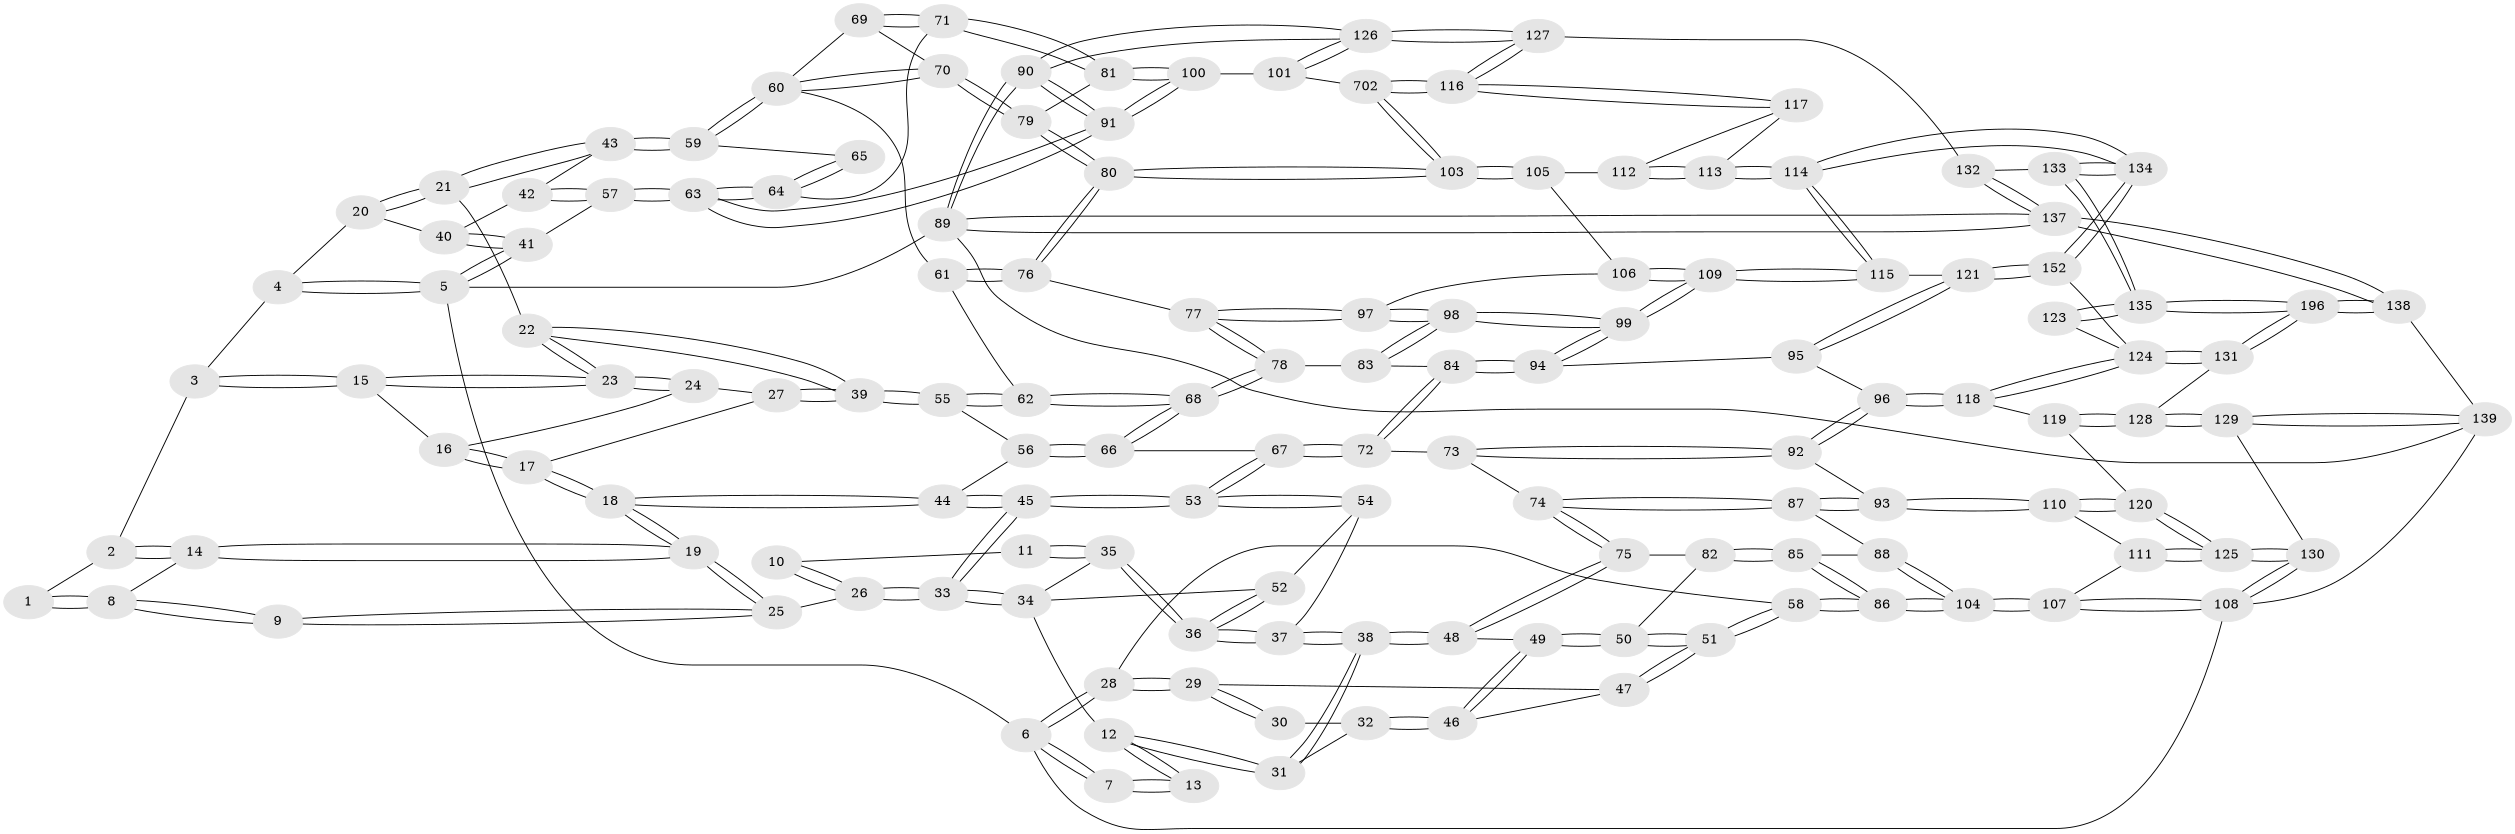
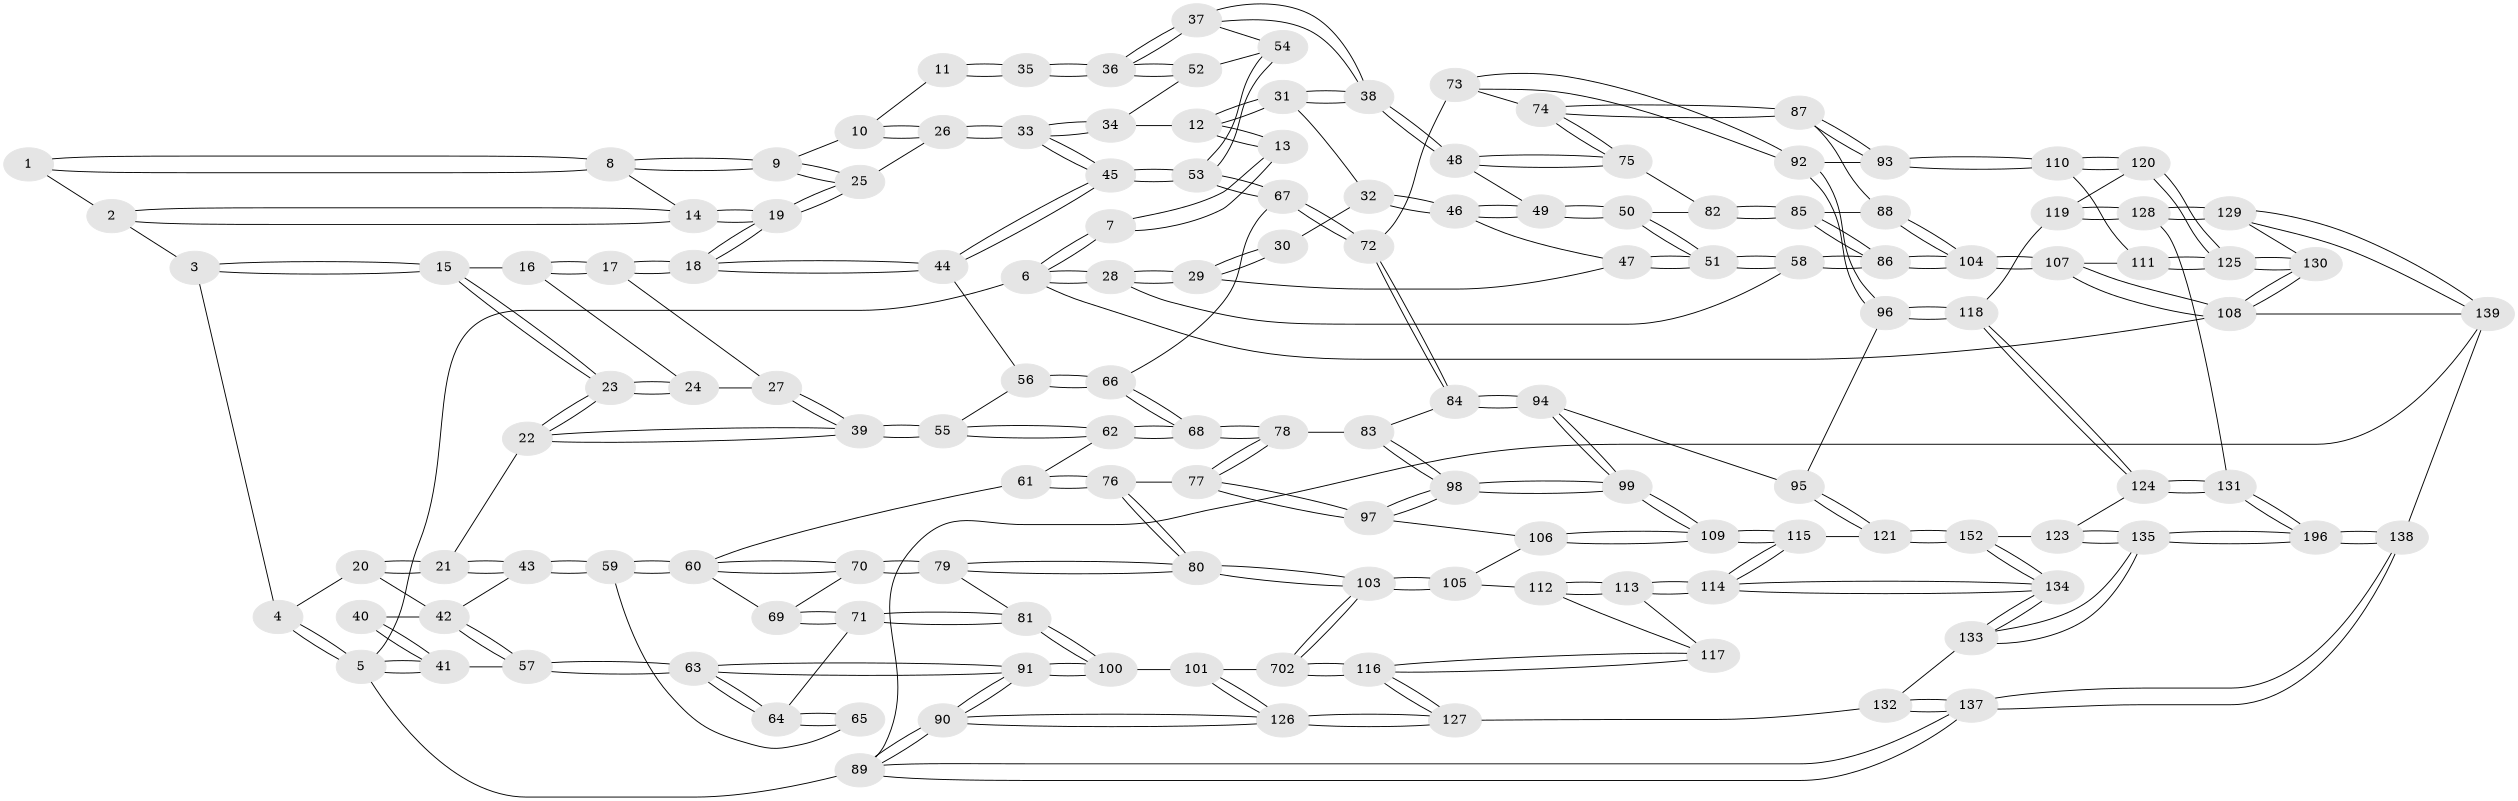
edge "10" -- "9": added
edge "20" -- "40": now "20" -- "42"
edge "152" -- "124": now "152" -- "123"
edge "35" -- "34": removed
